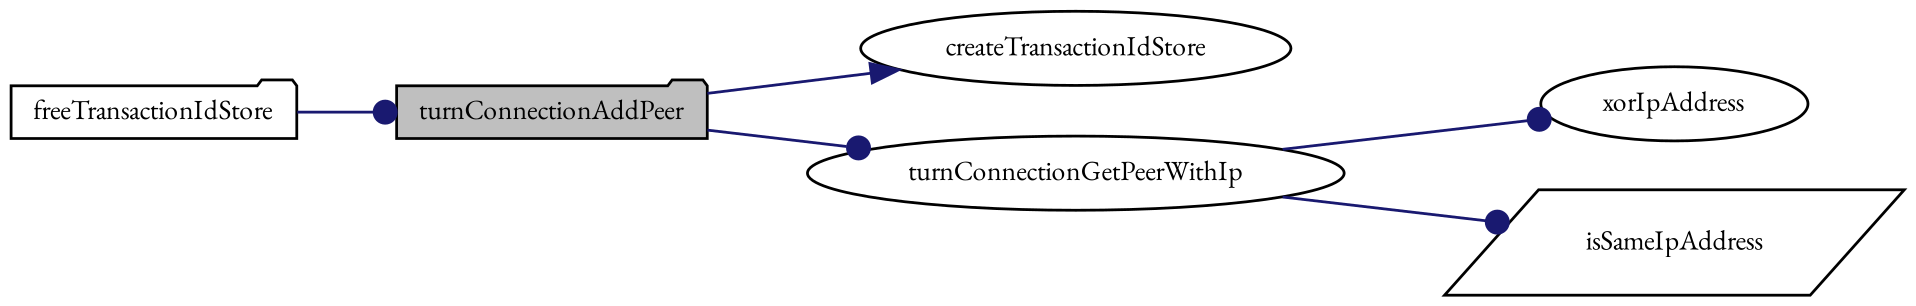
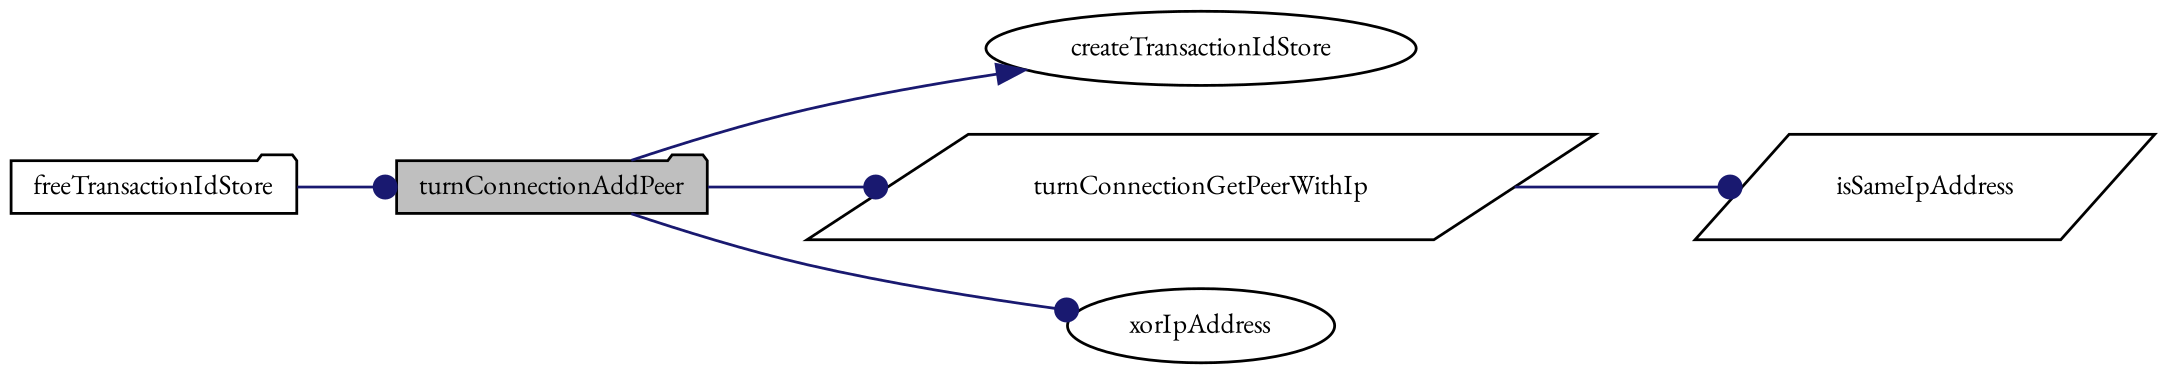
edge "turnConnectionGetPeerWithIp" -> "xorIpAddress": now "turnConnectionAddPeer" -> "xorIpAddress"
node "turnConnectionGetPeerWithIp": shape ellipse -> parallelogram
